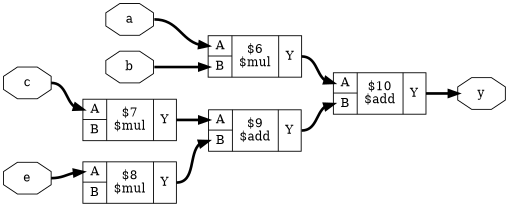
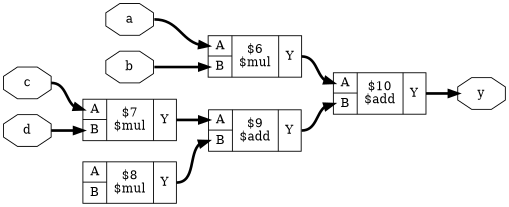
node "d": added
node "e": removed
